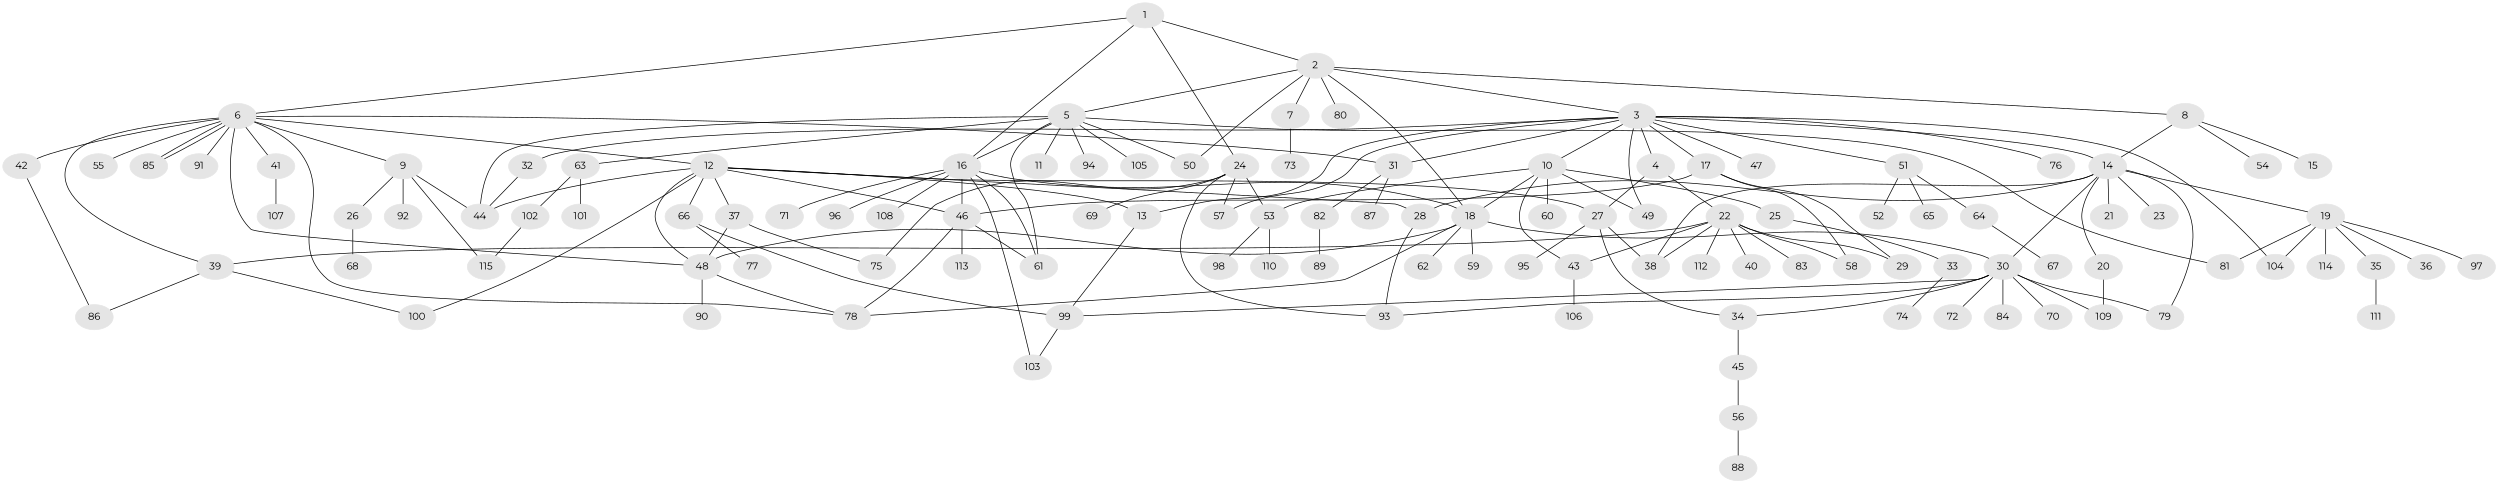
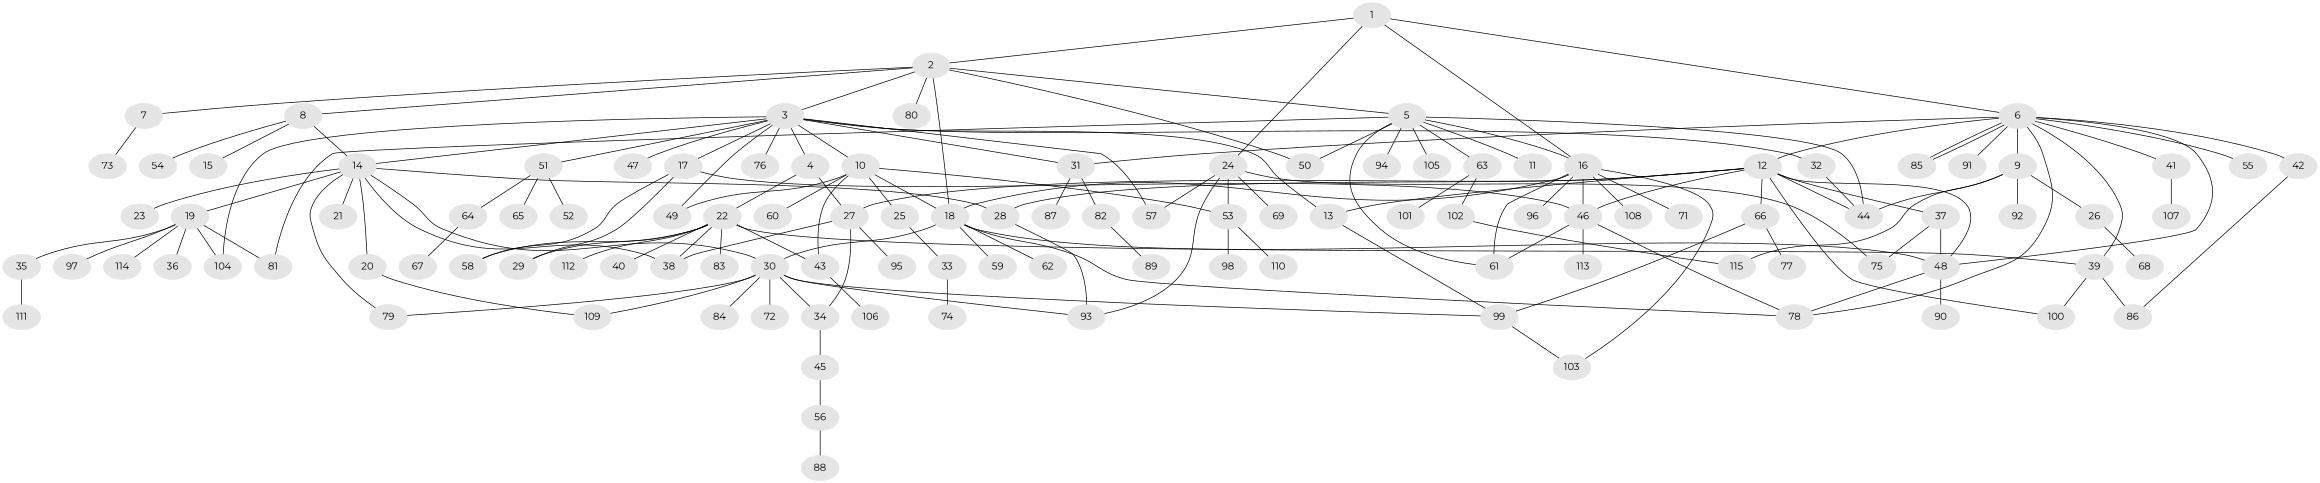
node "70": removed
